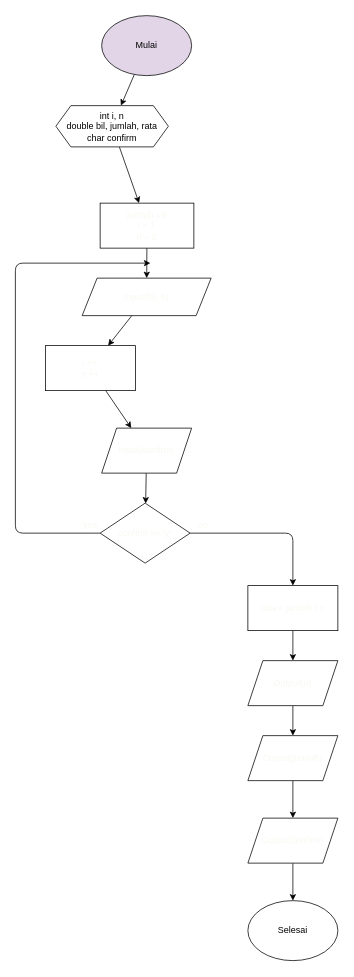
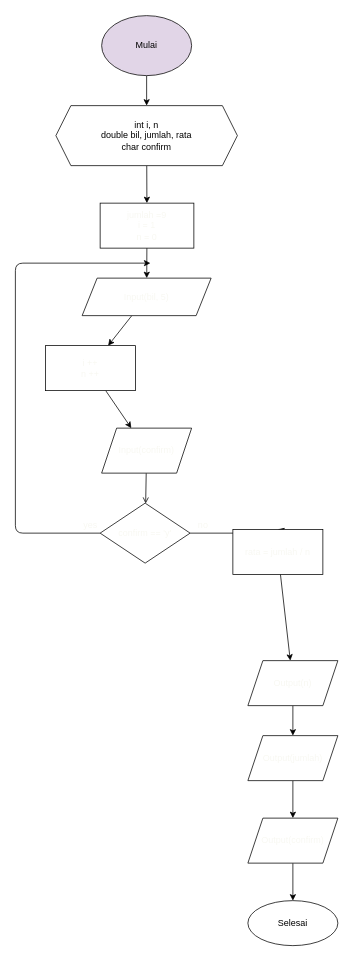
node "int i, n double bil, jumlah, rata char confirm": size 113x41 -> 182x60
edge "Input(confirm)" -> "confirm == 'y'": arrowhead classic -> open
node "rata = jumlah / n": moved (293, 608) -> (278, 552)
node "Selesai": size 90x60 -> 90x45
